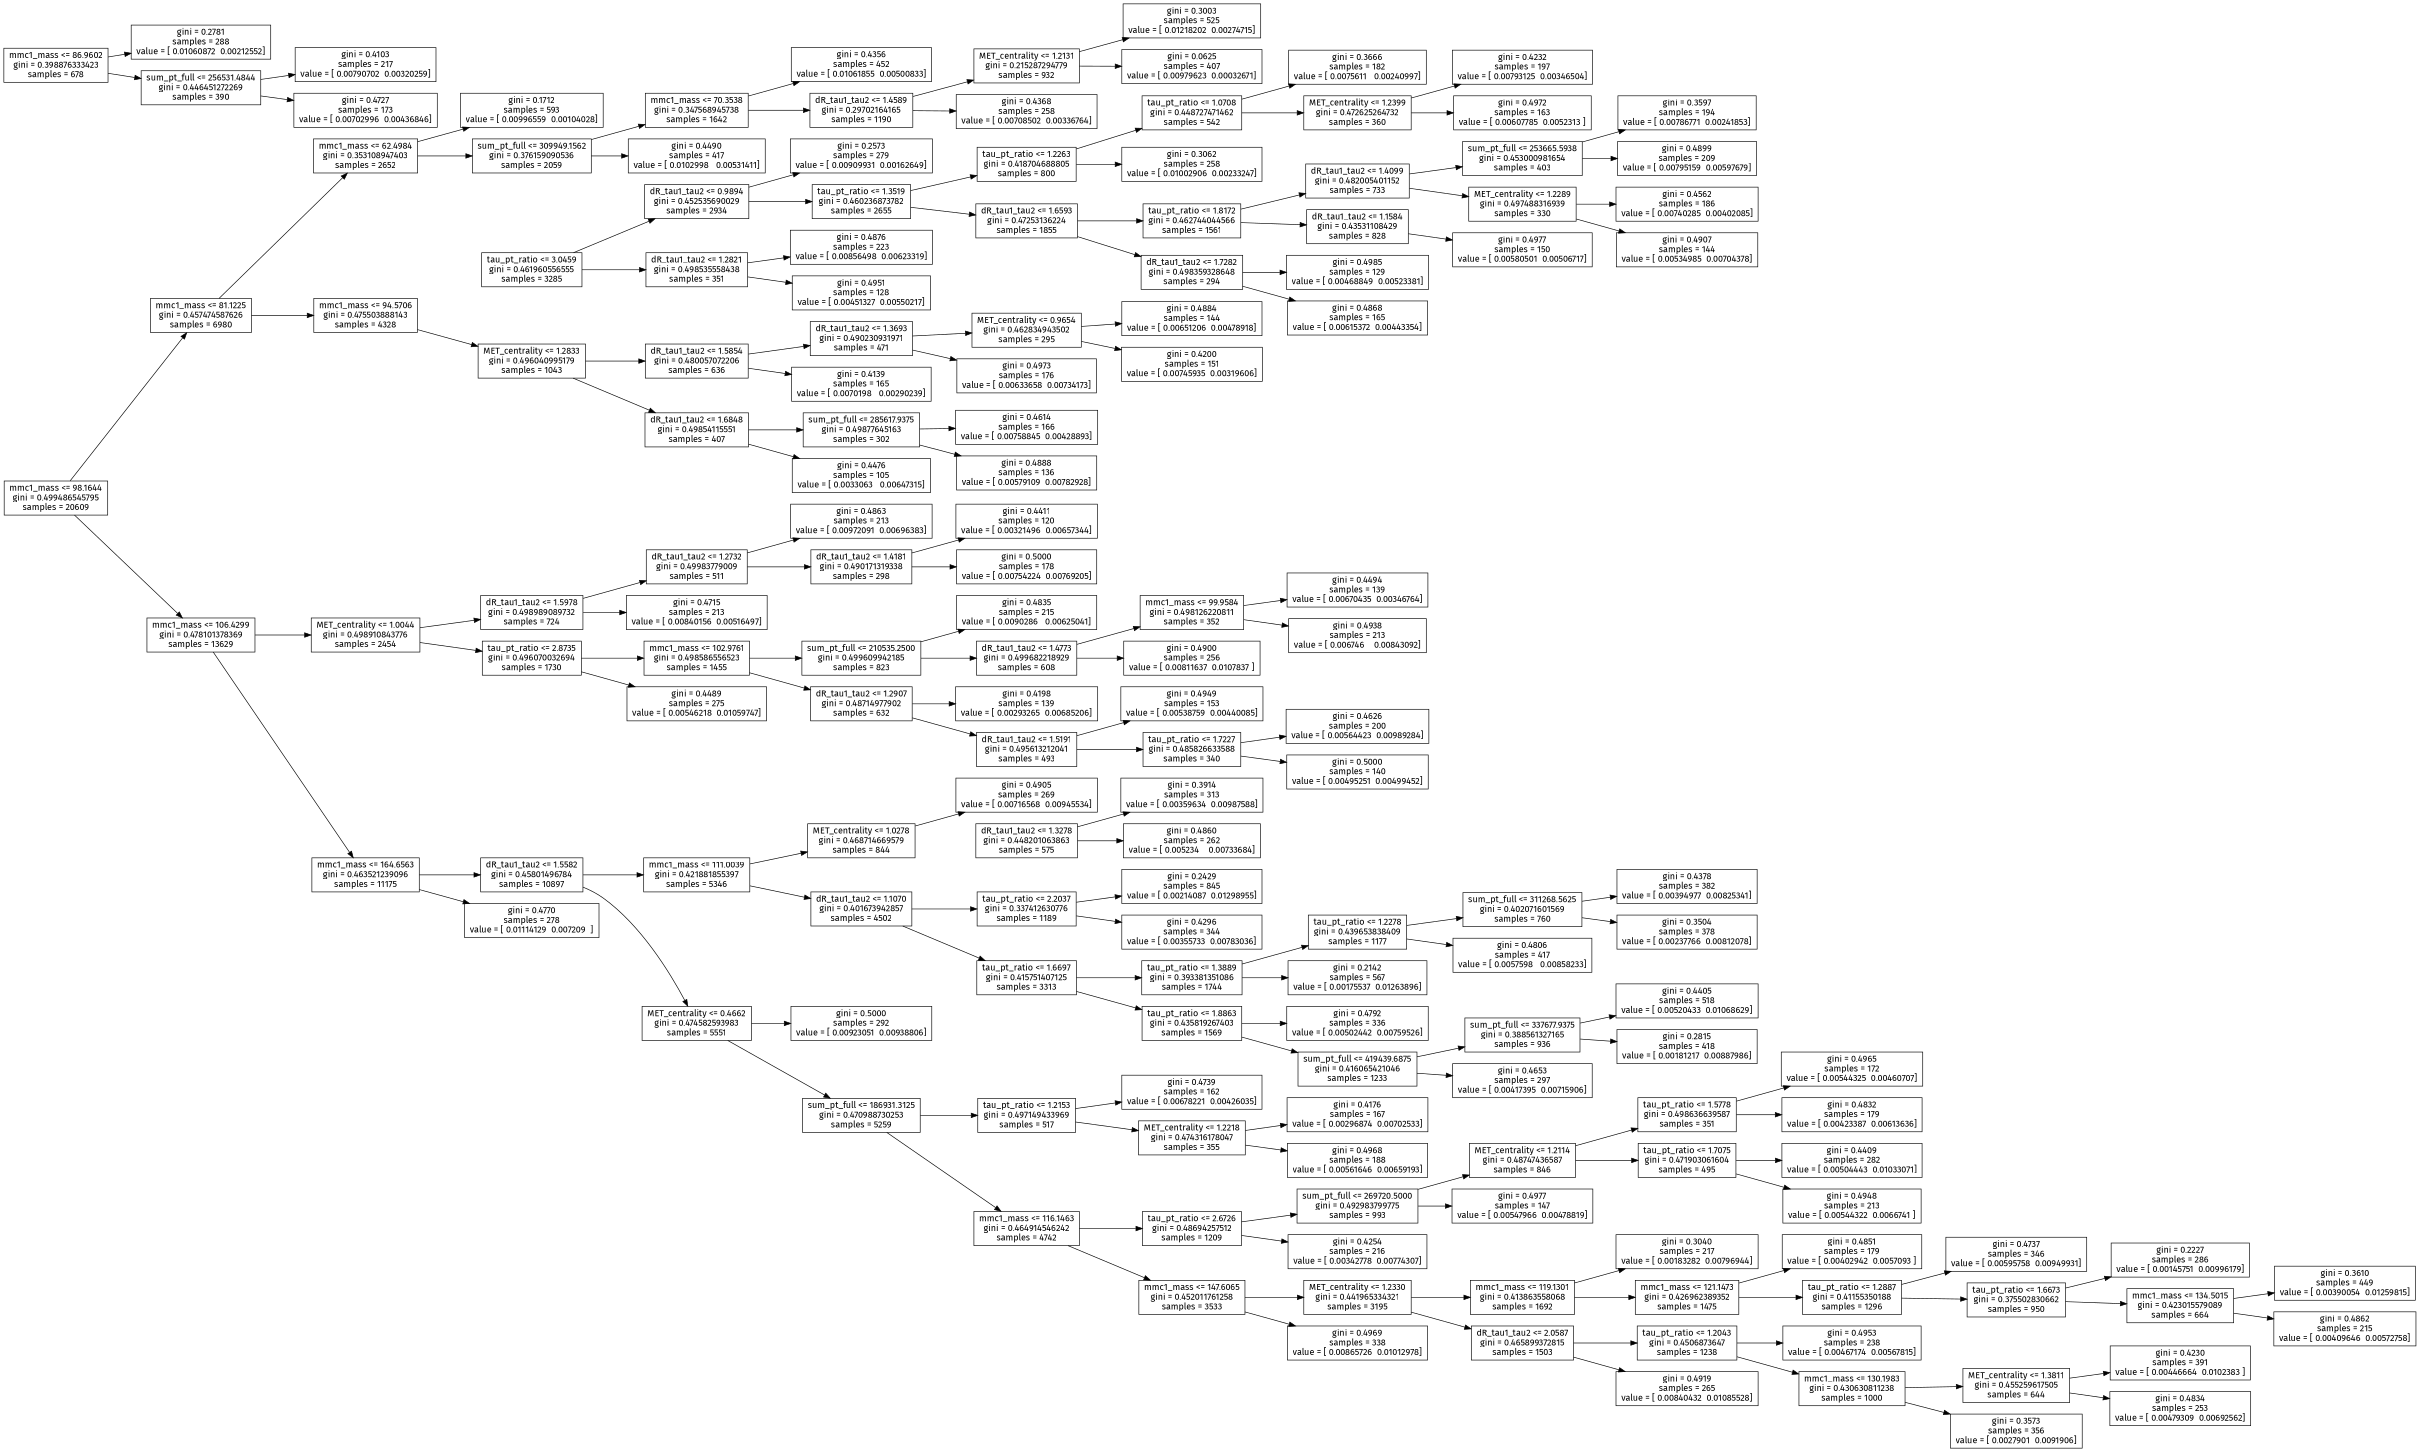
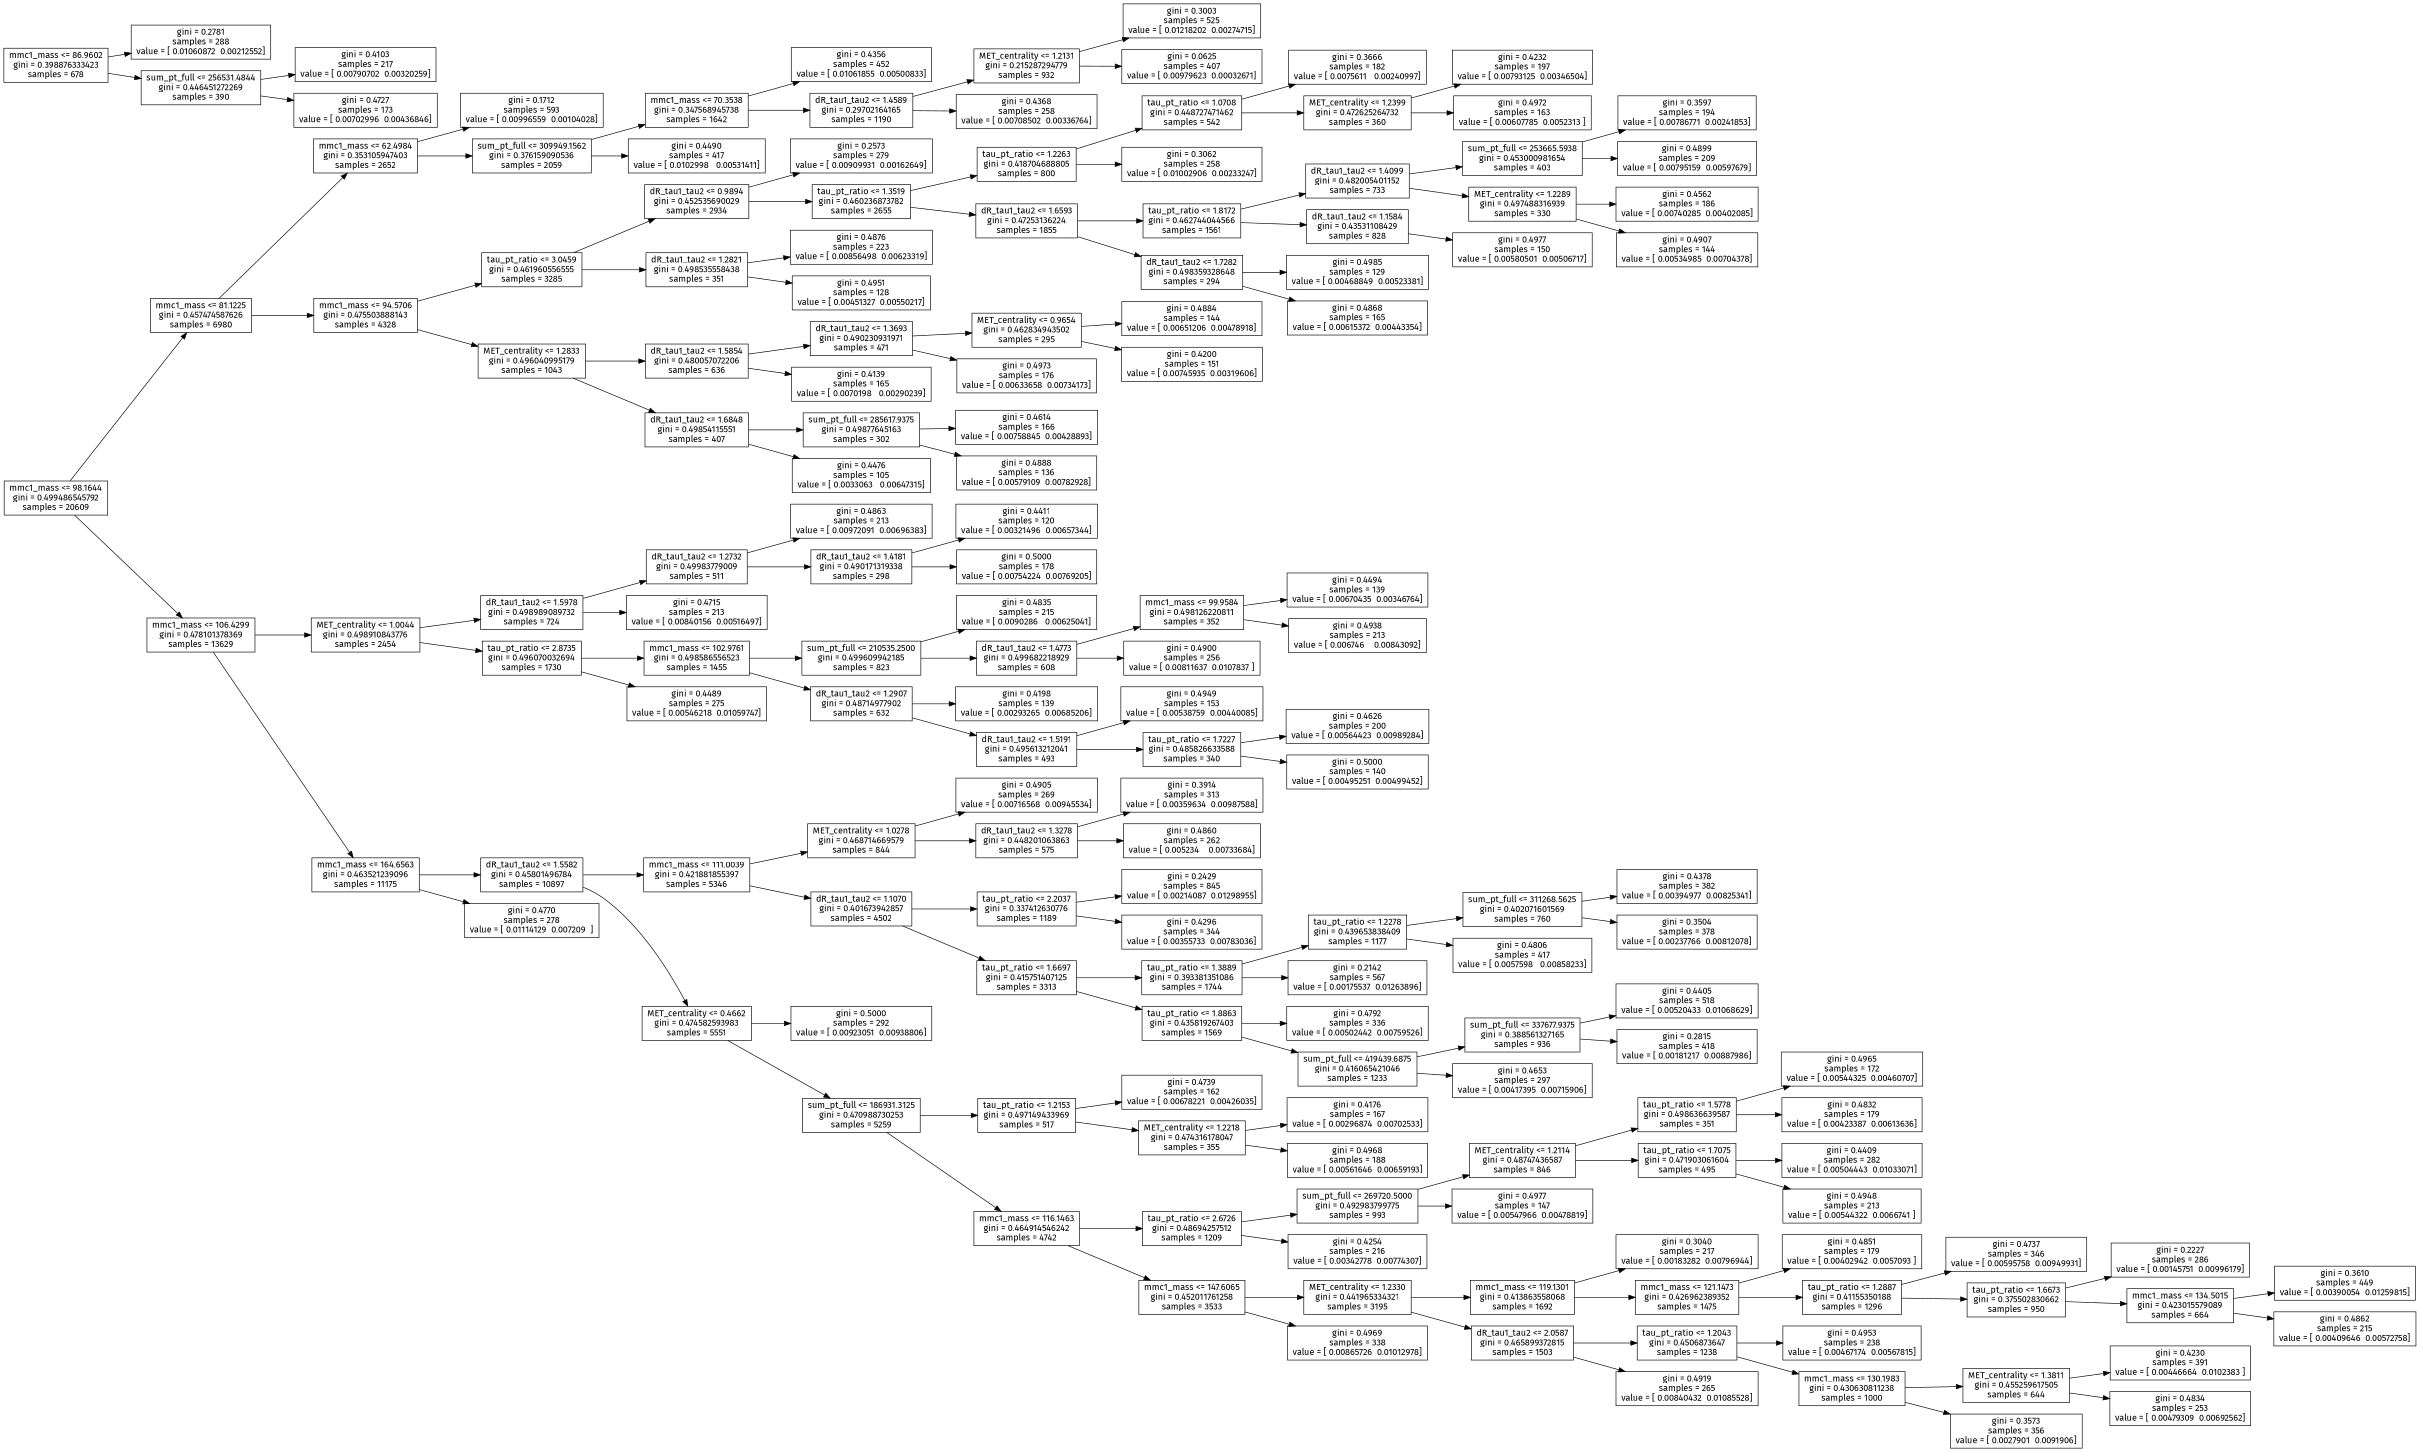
node "mmc1_mass <= 62.4984 gini = 0.353108947403 samples = 2652": label "mmc1_mass <= 62.4984 gini = 0.353108947403 samples = 2652" -> "mmc1_mass <= 62.4984 gini = 0.353105947403 samples = 2652"
edge "mmc1_mass <= 94.5706 gini = 0.475503888143 samples = 4328" -> "tau_pt_ratio <= 3.0459 gini = 0.461960556555 samples = 3285": added
node "mmc1_mass <= 98.1644 gini = 0.499486545795 samples = 20609": label "mmc1_mass <= 98.1644 gini = 0.499486545795 samples = 20609" -> "mmc1_mass <= 98.1644 gini = 0.499486545792 samples = 20609"
edge "MET_centrality <= 1.0278 gini = 0.468714669579 samples = 844" -> "dR_tau1_tau2 <= 1.3278 gini = 0.448201063863 samples = 575": added
